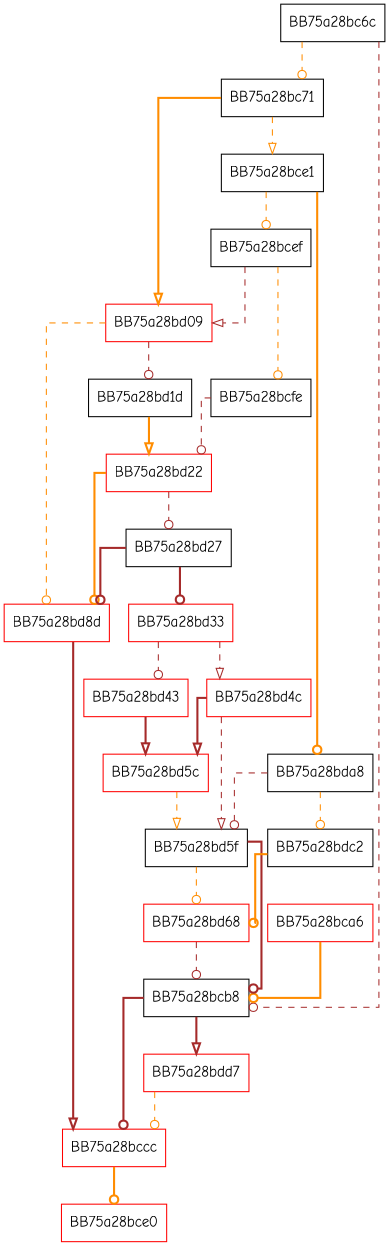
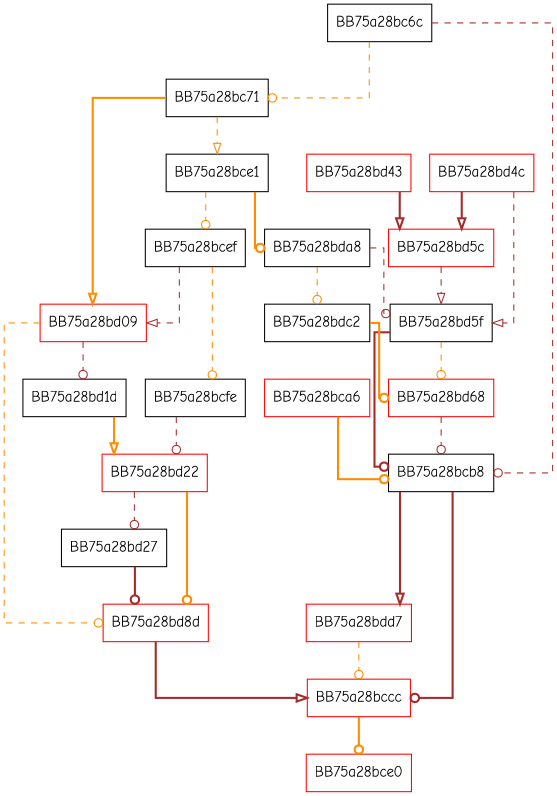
node "BB75a28bd33": removed
edge "BB75a28bd5c" -> "BB75a28bd5f": color darkorange -> brown
